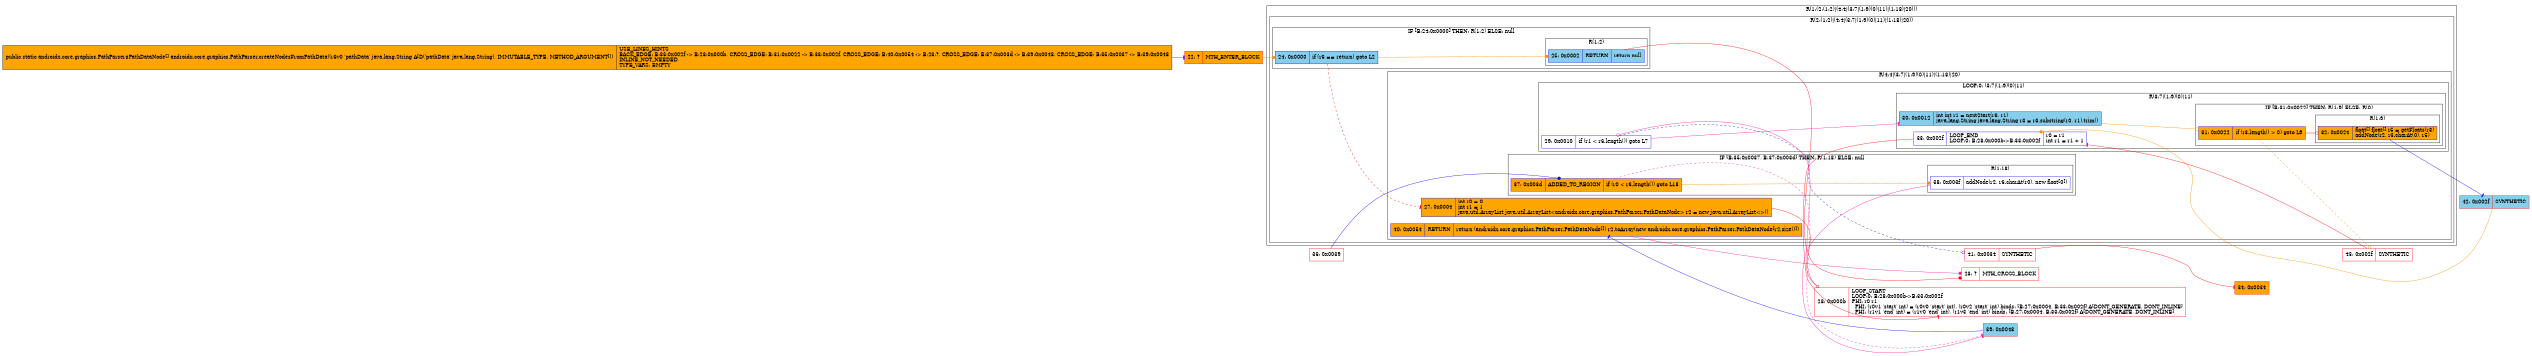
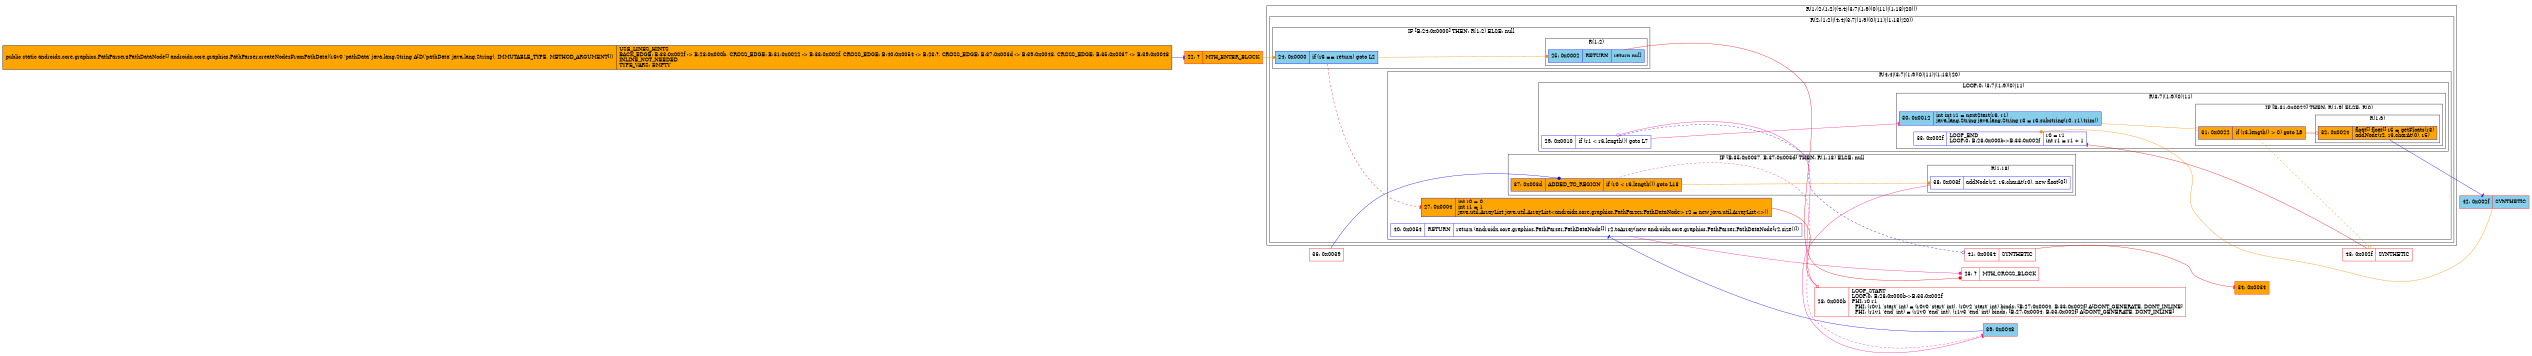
node "40: 0x0054": fillcolor orange -> white
edge "33: 0x002f" -> "28: 0x000b": removed
